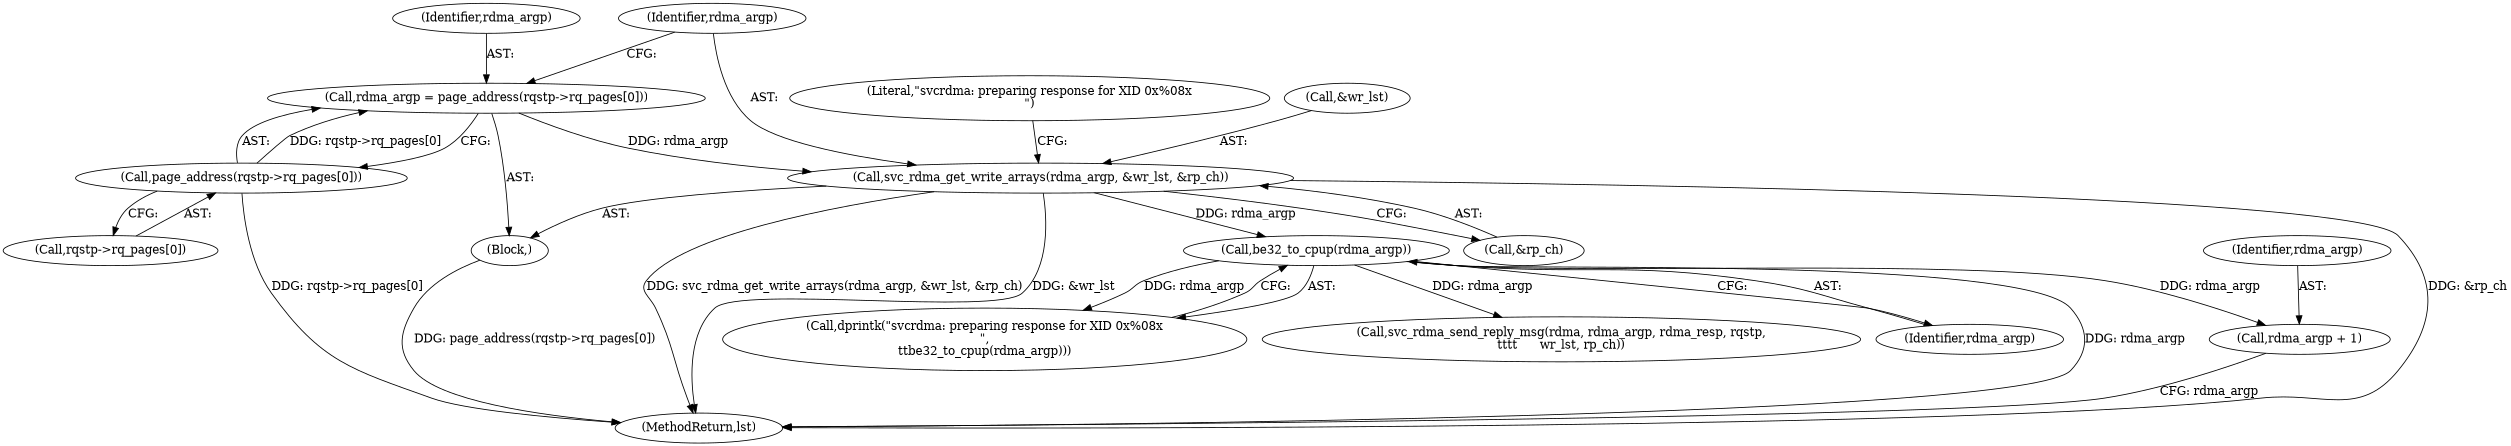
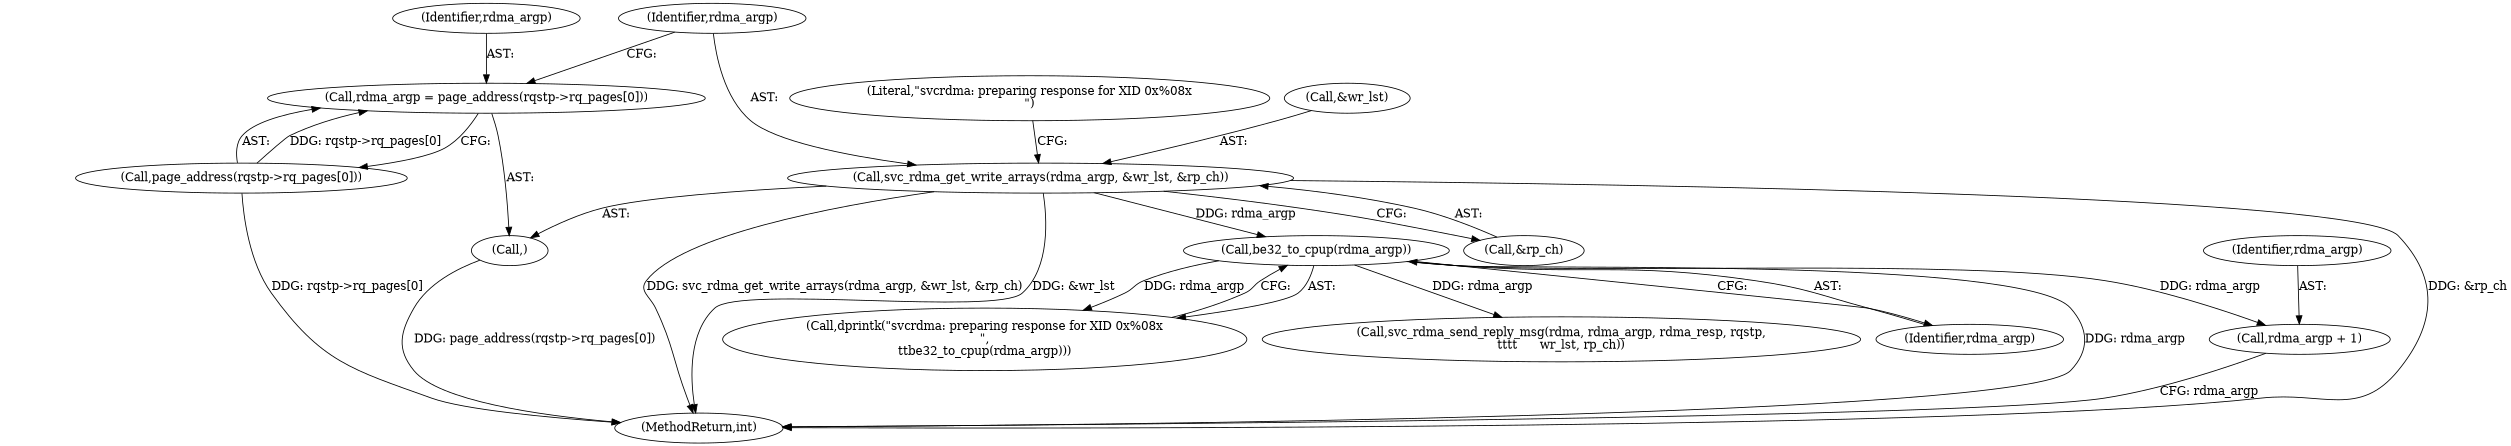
edge "(Call,rdma_argp = page_address(rqstp->rq_pages[0]))" -> "(Call,svc_rdma_get_write_arrays(rdma_argp, &wr_lst, &rp_ch))": removed, label "DDG: rdma_argp"
node "(Call,rqstp->rq_pages[0])": removed
node "(Block,)": label "(Block,)" -> "(Call,)"
node "(MethodReturn,lst)": label "(MethodReturn,lst)" -> "(MethodReturn,int)"
